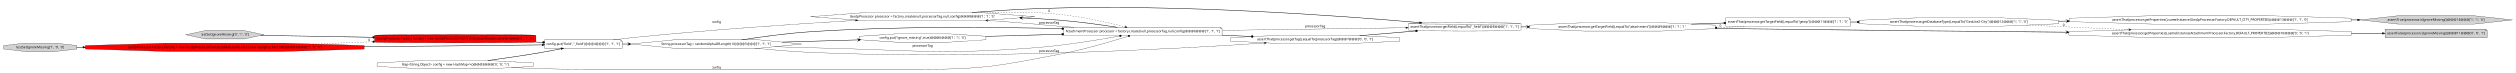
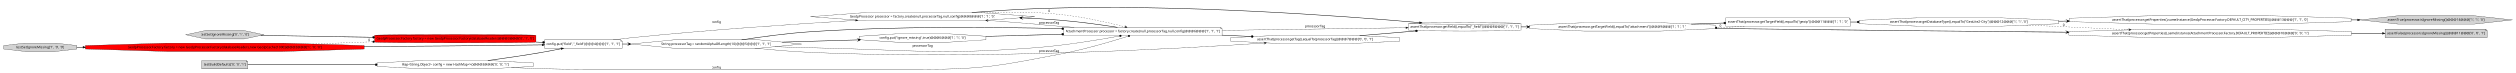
node "testBuildDefaults['0', '0', '1']": added
